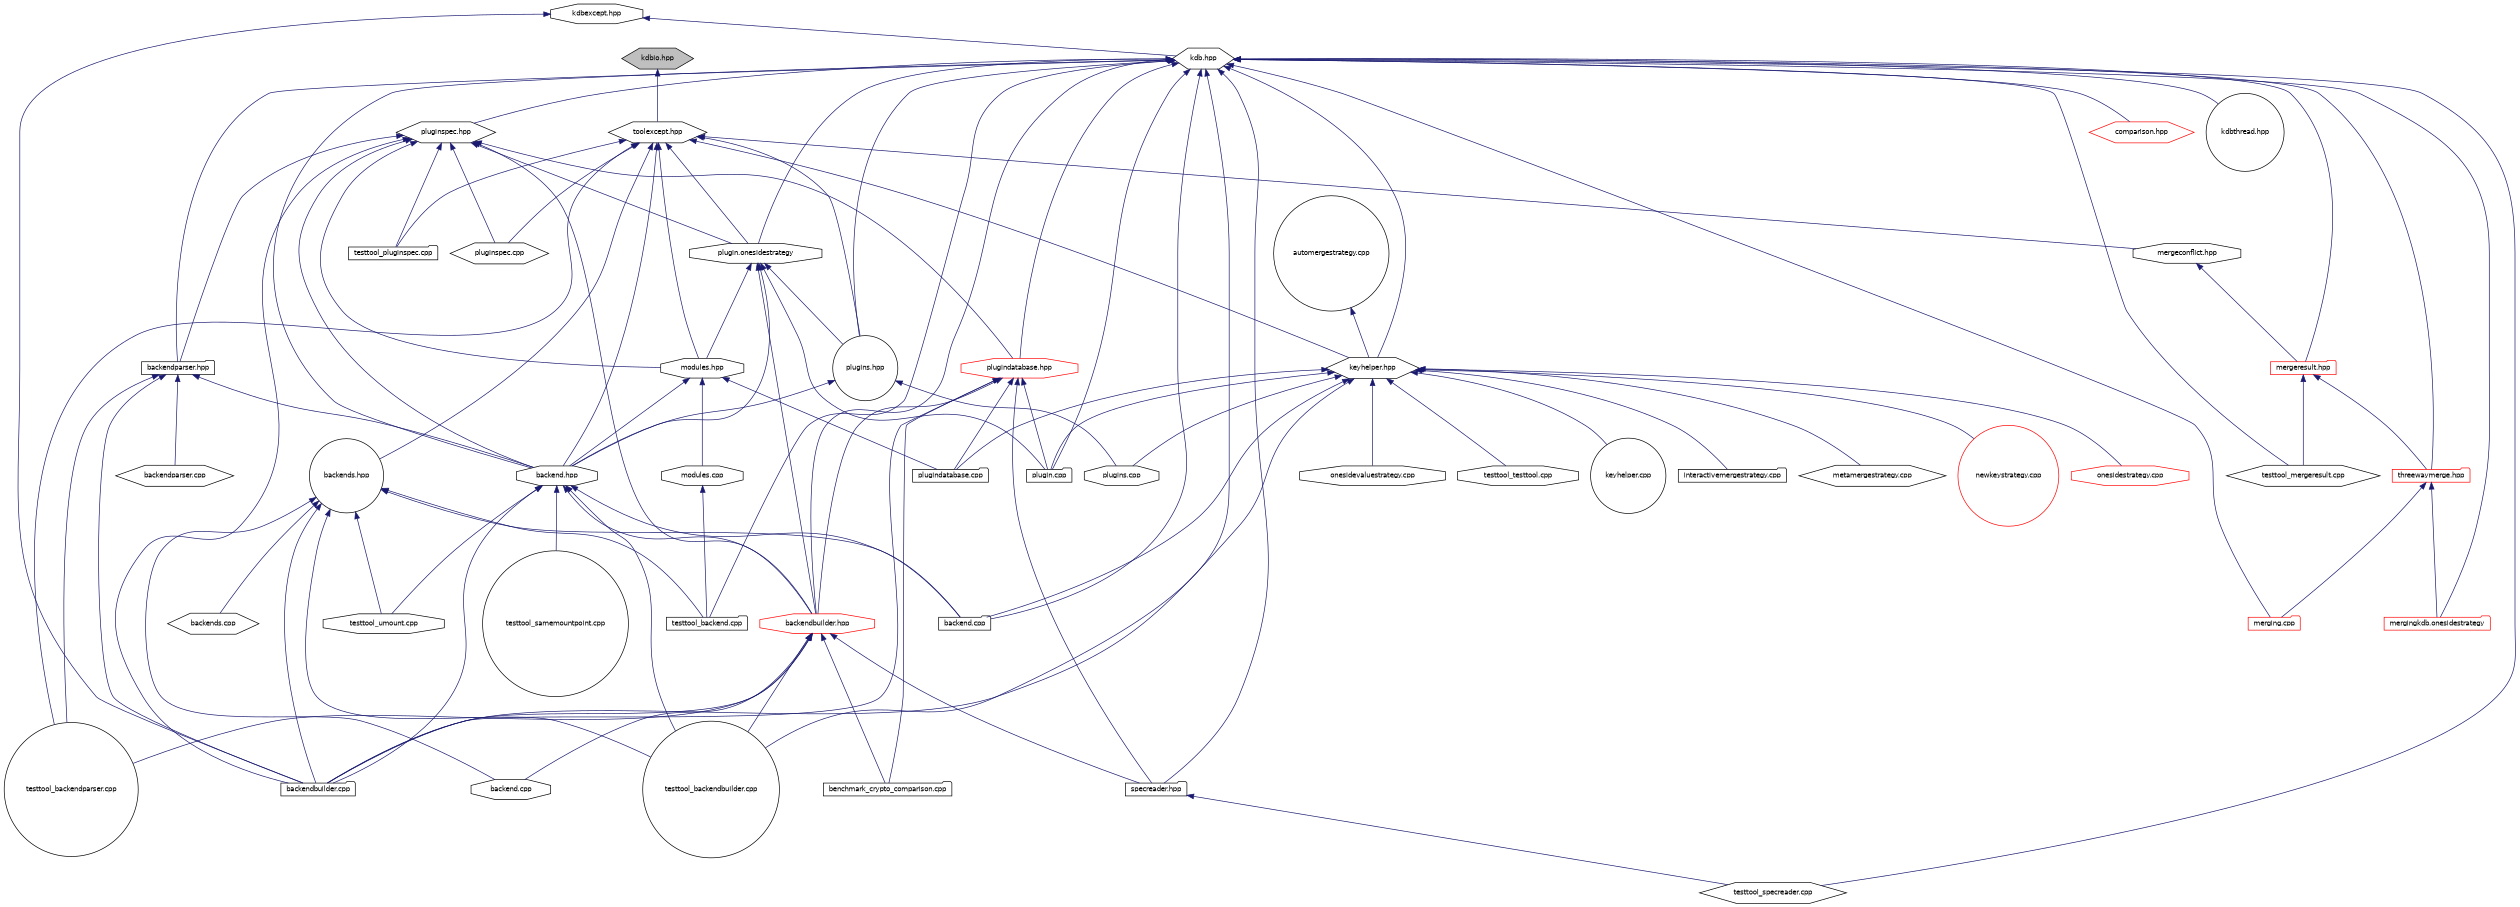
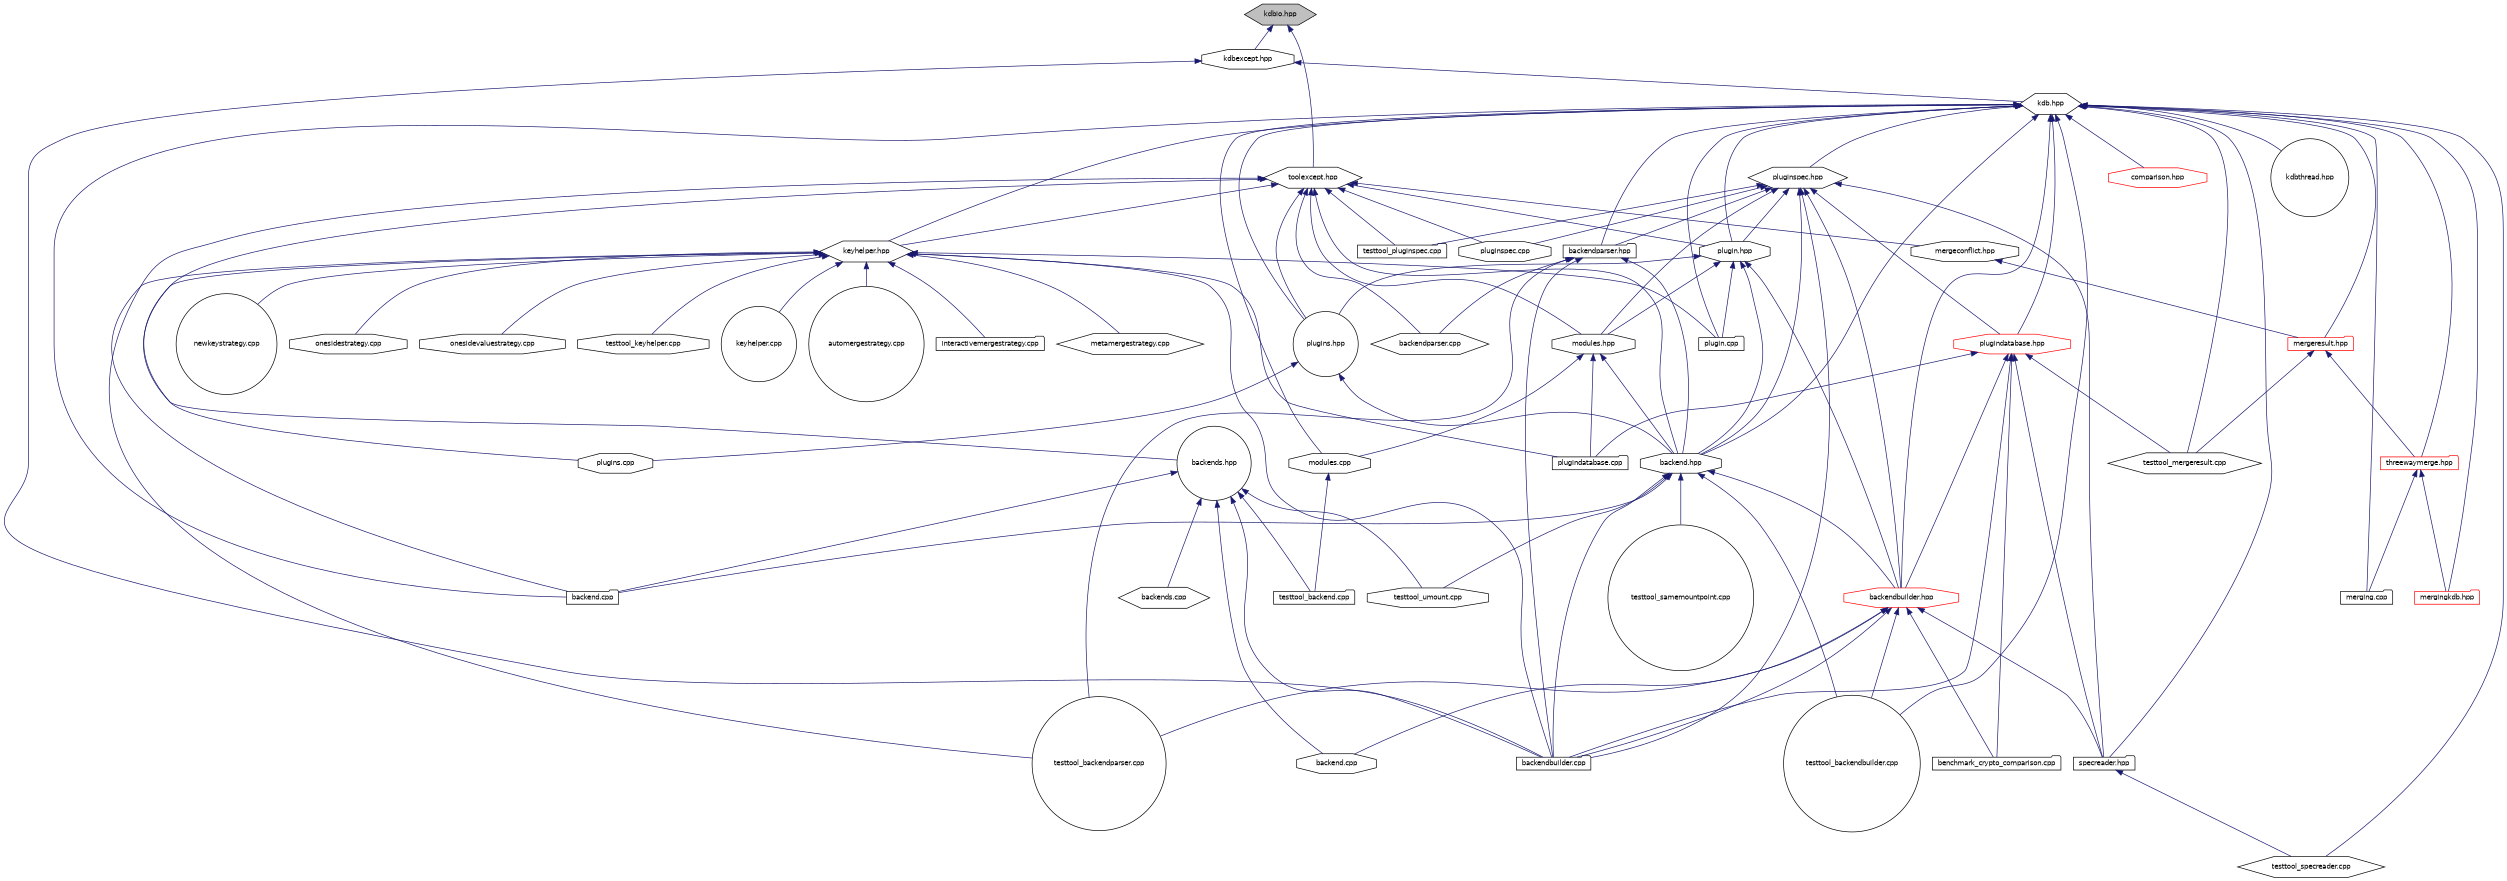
edge "kdbexcept.hpp" -> "kdbio.hpp": added
node "comparison.hpp": shape hexagon -> octagon
node "pluginspec.cpp": shape hexagon -> octagon
node "plugin.onesidestrategy": label "plugin.onesidestrategy" -> "plugin.hpp"
edge "backendparser.cpp" -> "toolexcept.hpp": added
edge "testtool_backend.cpp" -> "kdb.hpp": now "modules.cpp" -> "kdb.hpp"
edge "keyhelper.hpp" -> "automergestrategy.cpp": reversed
edge "specreader.hpp" -> "pluginspec.hpp": added
edge "plugin.cpp" -> "plugindatabase.hpp": now "testtool_mergeresult.cpp" -> "plugindatabase.hpp"
node "testtool_testtool.cpp": label "testtool_testtool.cpp" -> "testtool_keyhelper.cpp"
node "newkeystrategy.cpp": color red -> black
node "onesidestrategy.cpp": color red -> black
node "merging.cpp": color red -> black
node "mergingkdb.onesidestrategy": label "mergingkdb.onesidestrategy" -> "mergingkdb.hpp"
edge "testtool_backendbuilder.cpp" -> "backends.hpp": removed
